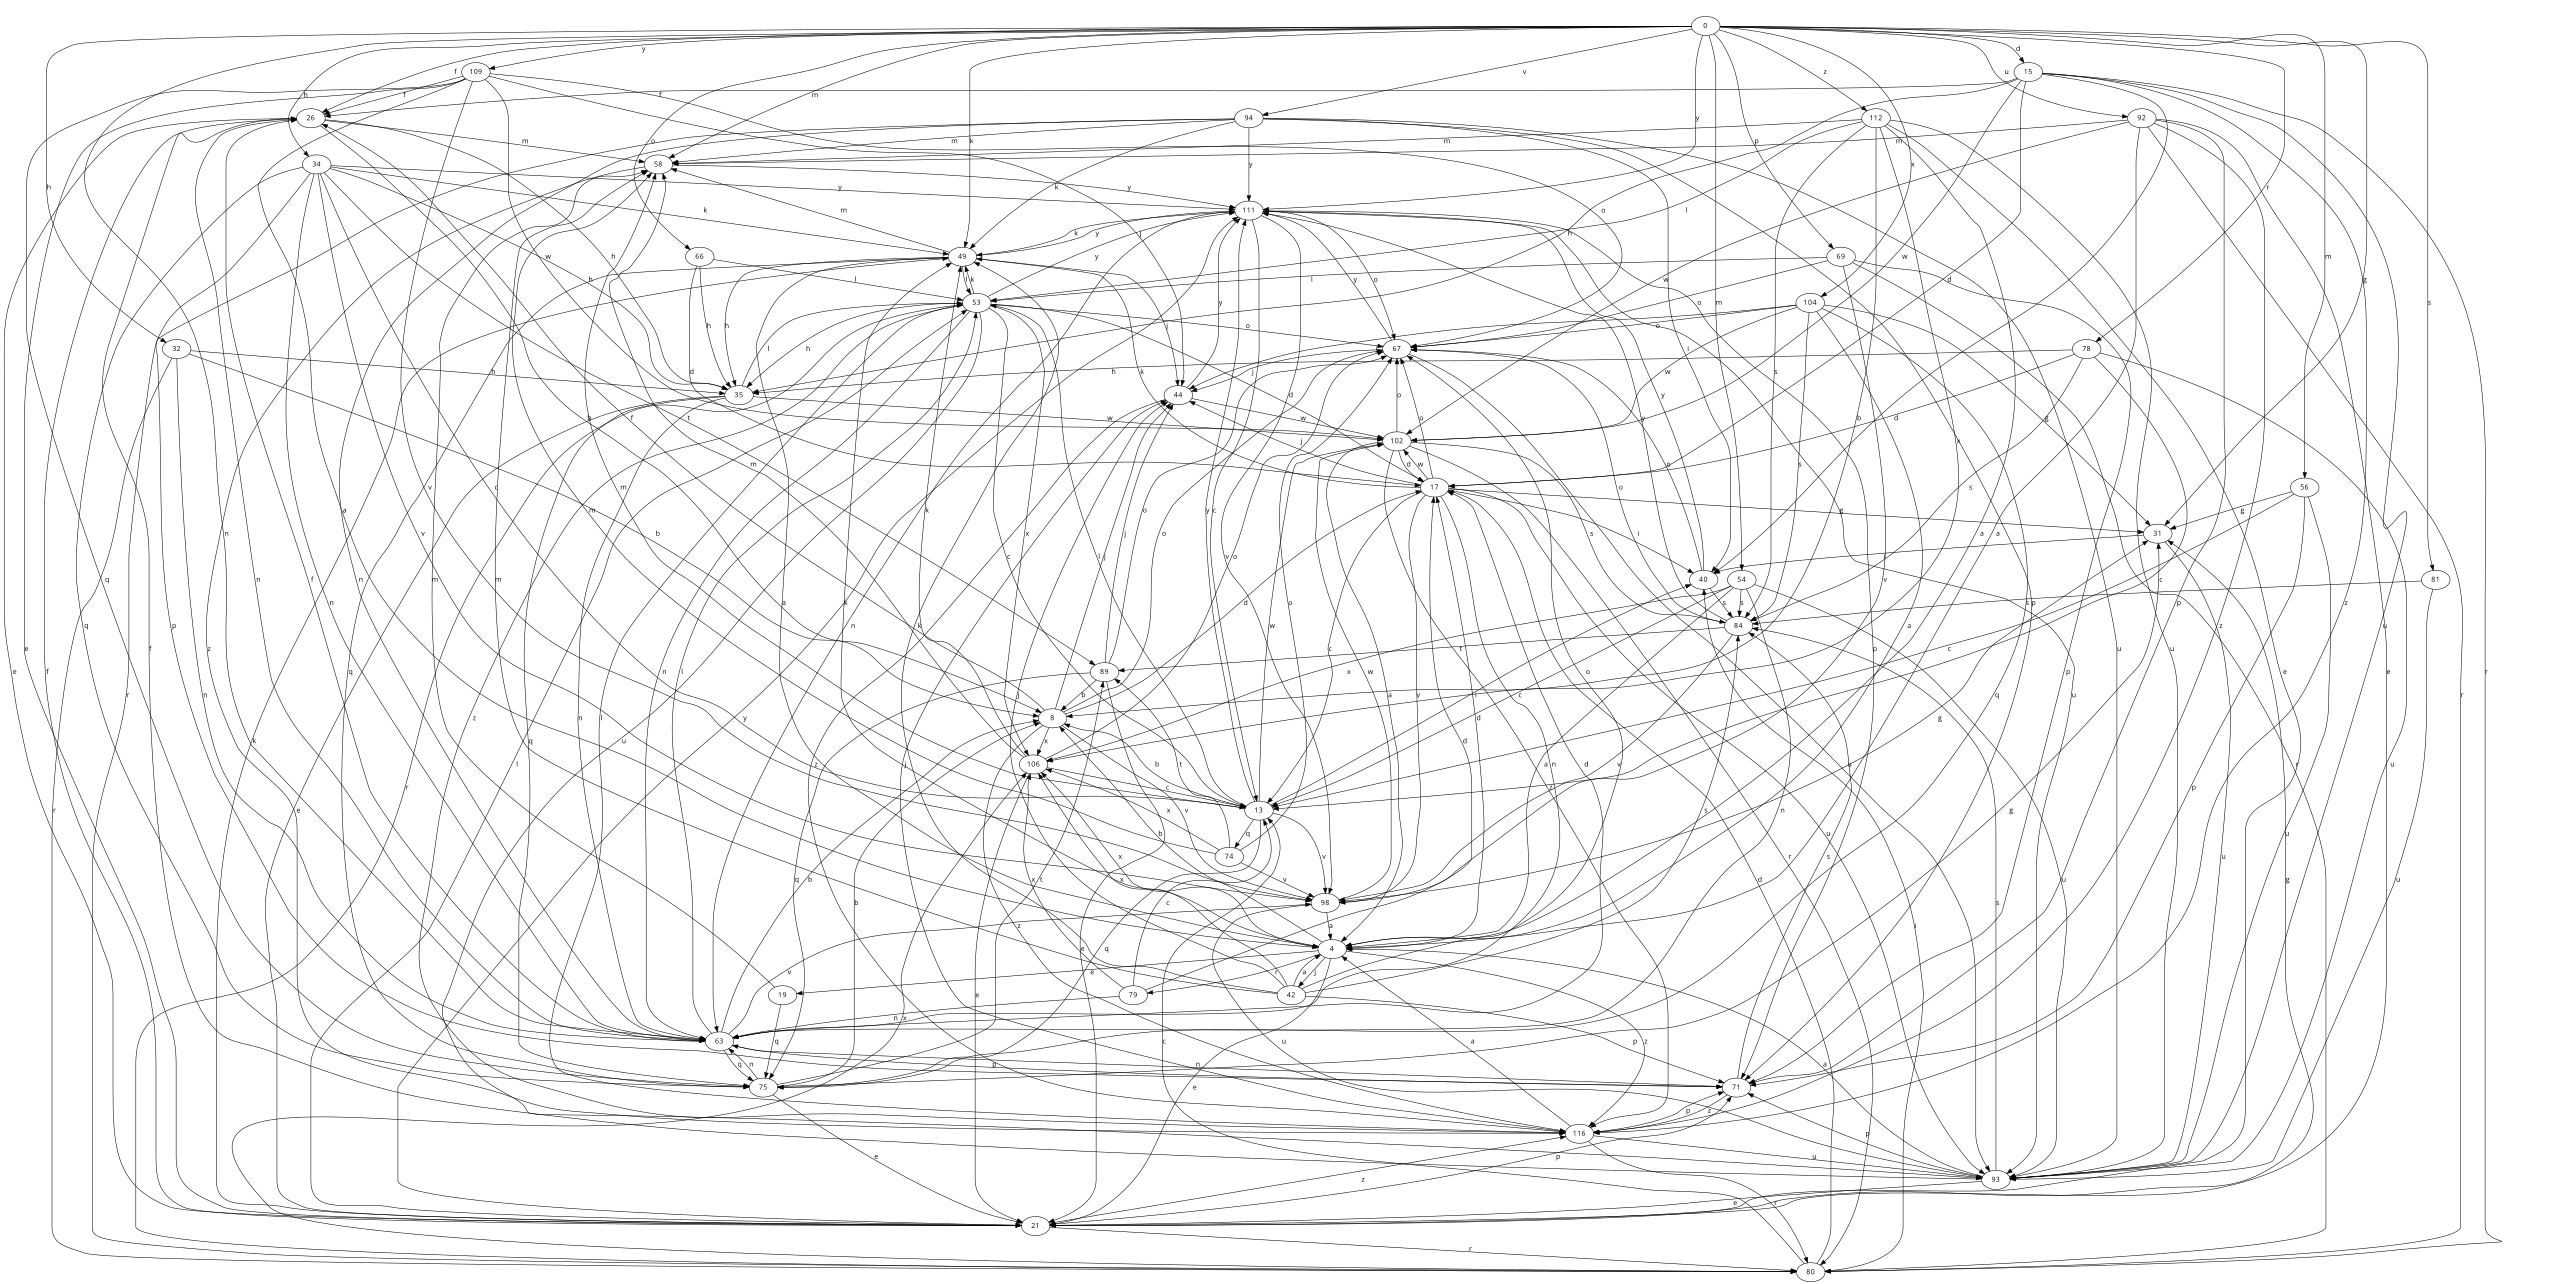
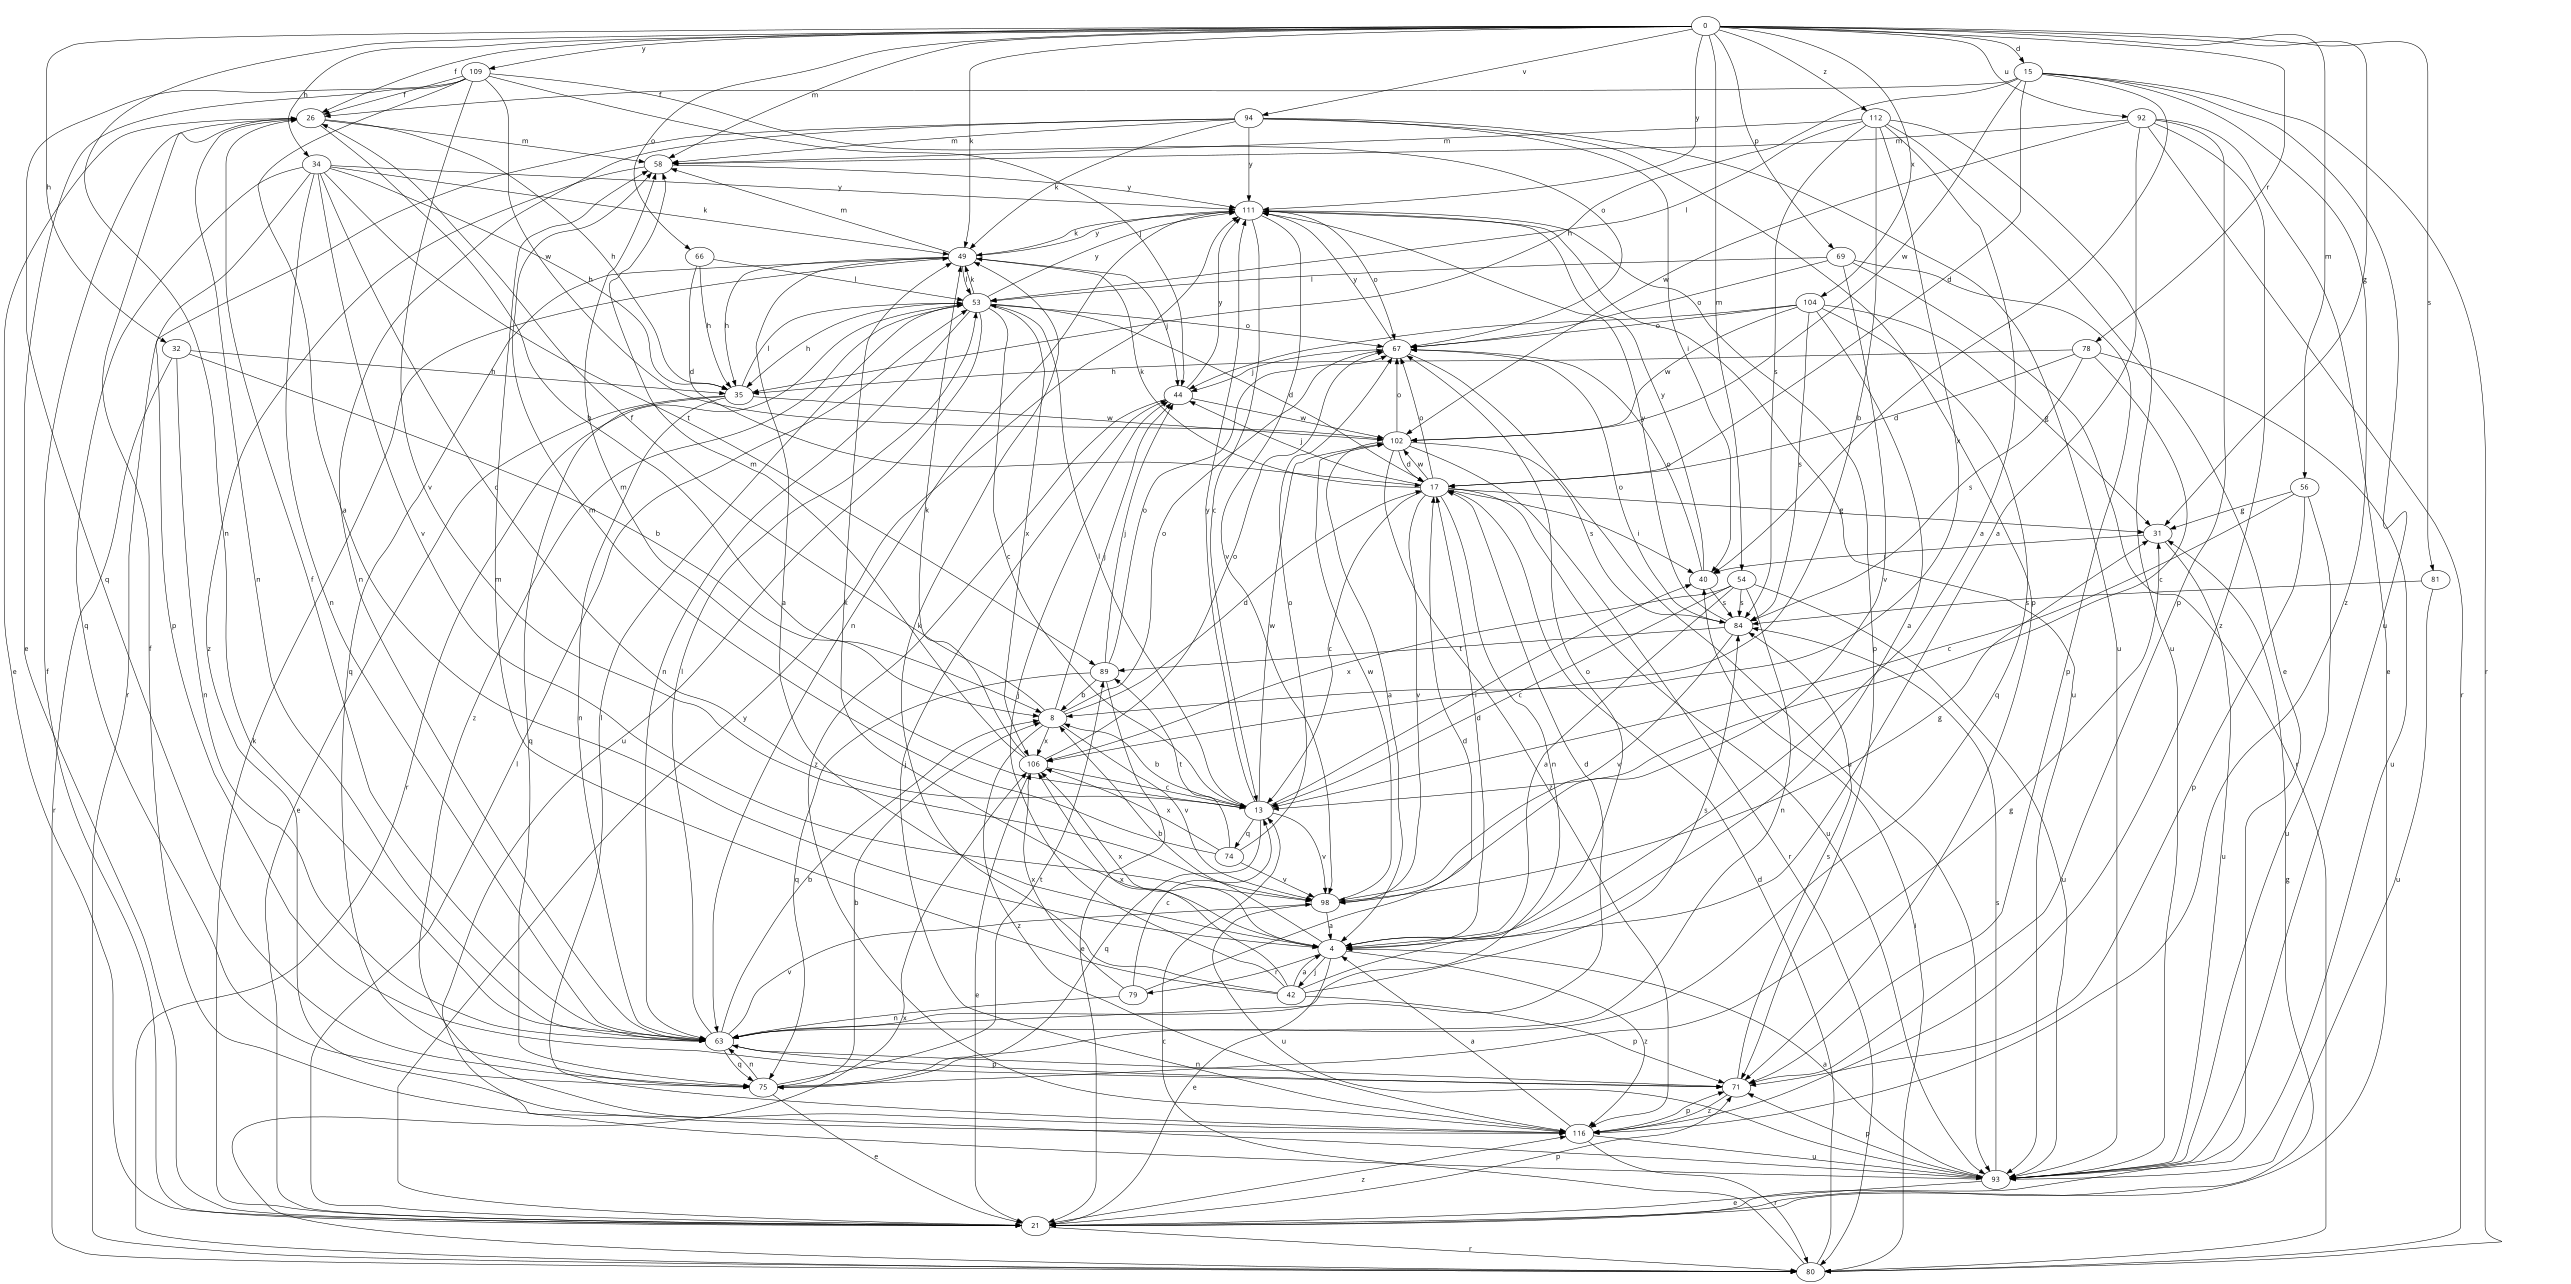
node "19": removed
